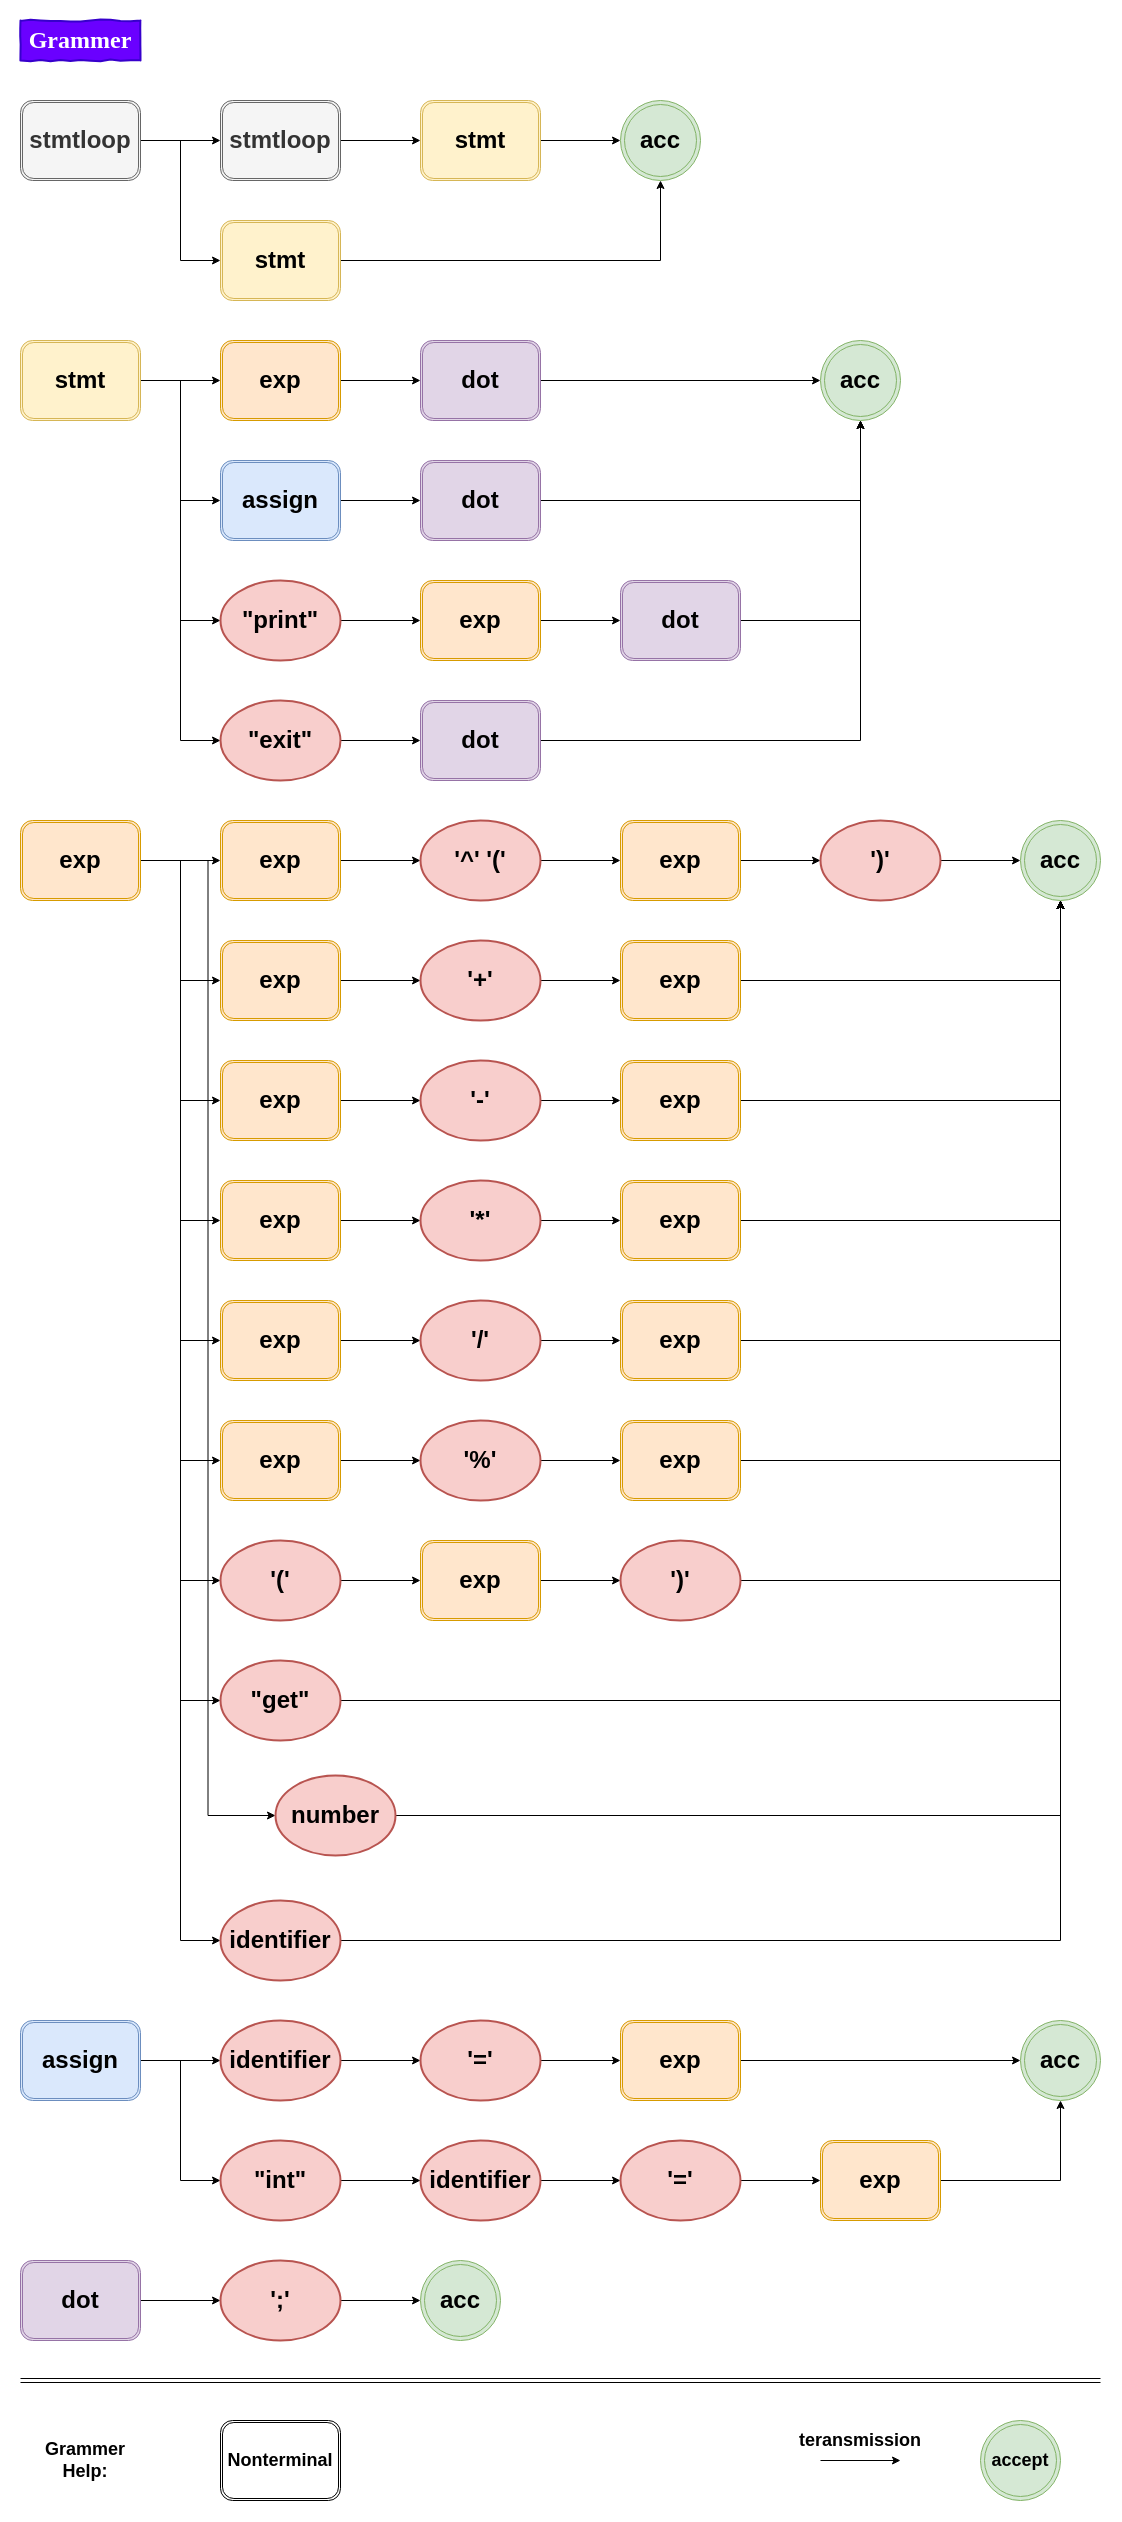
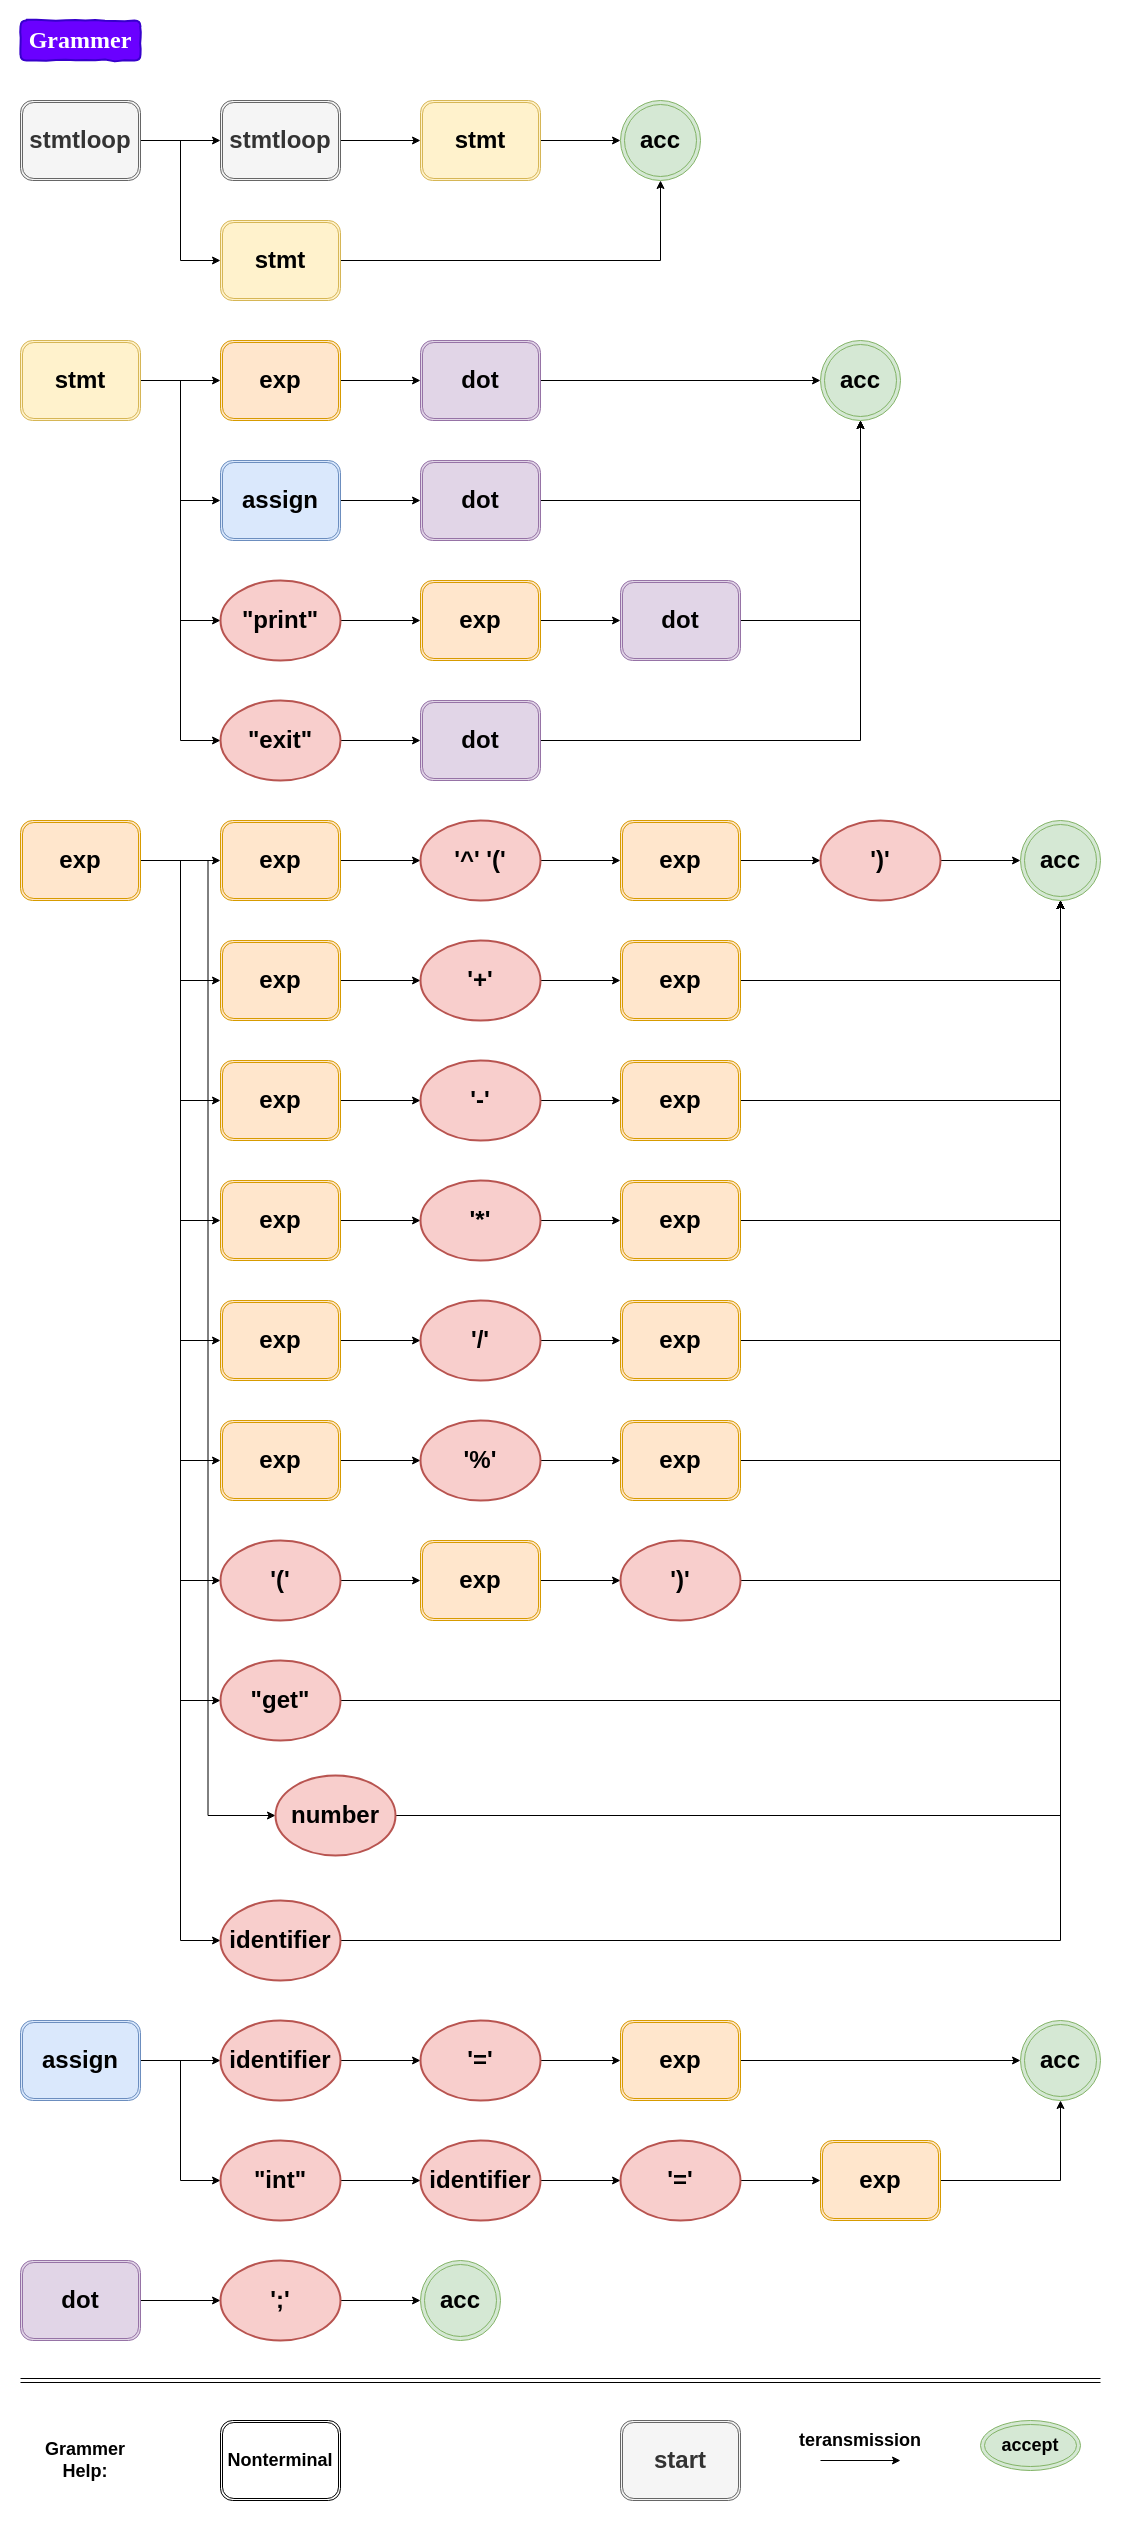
node "Grammer": shape rectangle -> rounded rectangle
node "start": added
node "accept": size 80x80 -> 100x50
